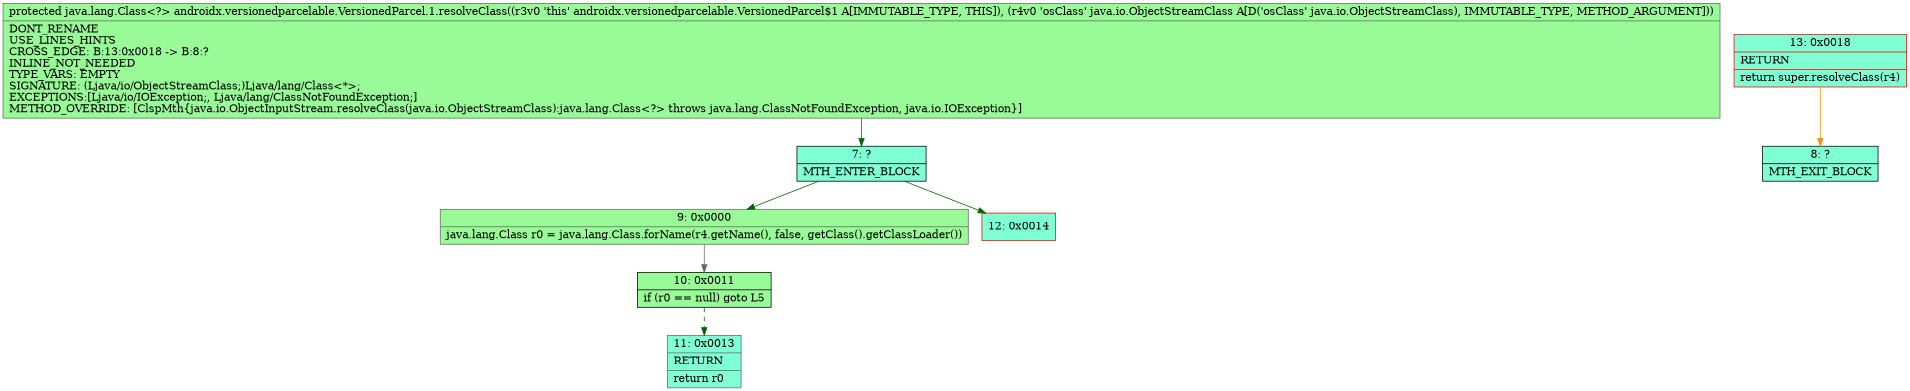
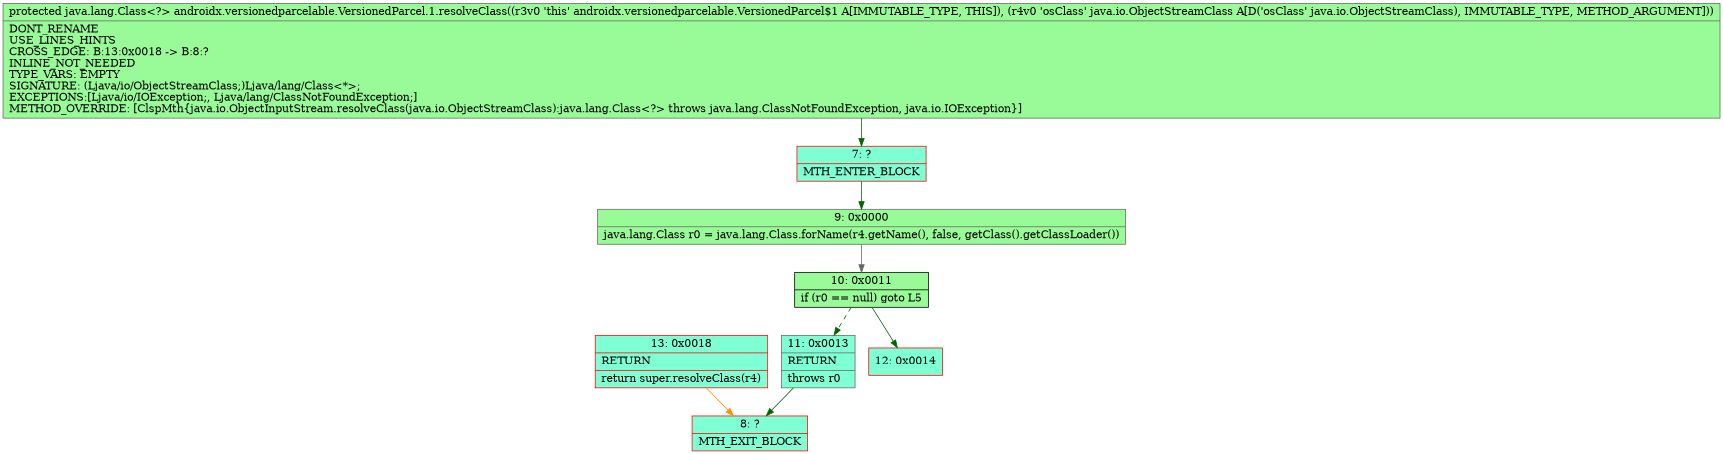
node "7: ?": color black -> red
node "8: ?": color black -> red
edge "7: ?" -> "12: 0x0014": now "10: 0x0011" -> "12: 0x0014"
node "11: 0x0013": text "return r0" -> "throws r0"
edge "11: 0x0013" -> "8: ?": added
